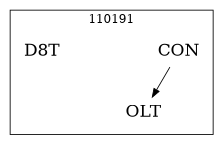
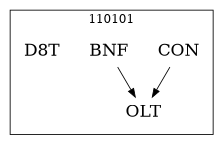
cluster "110191": label "110191" -> "110101"
node "BNF": added
